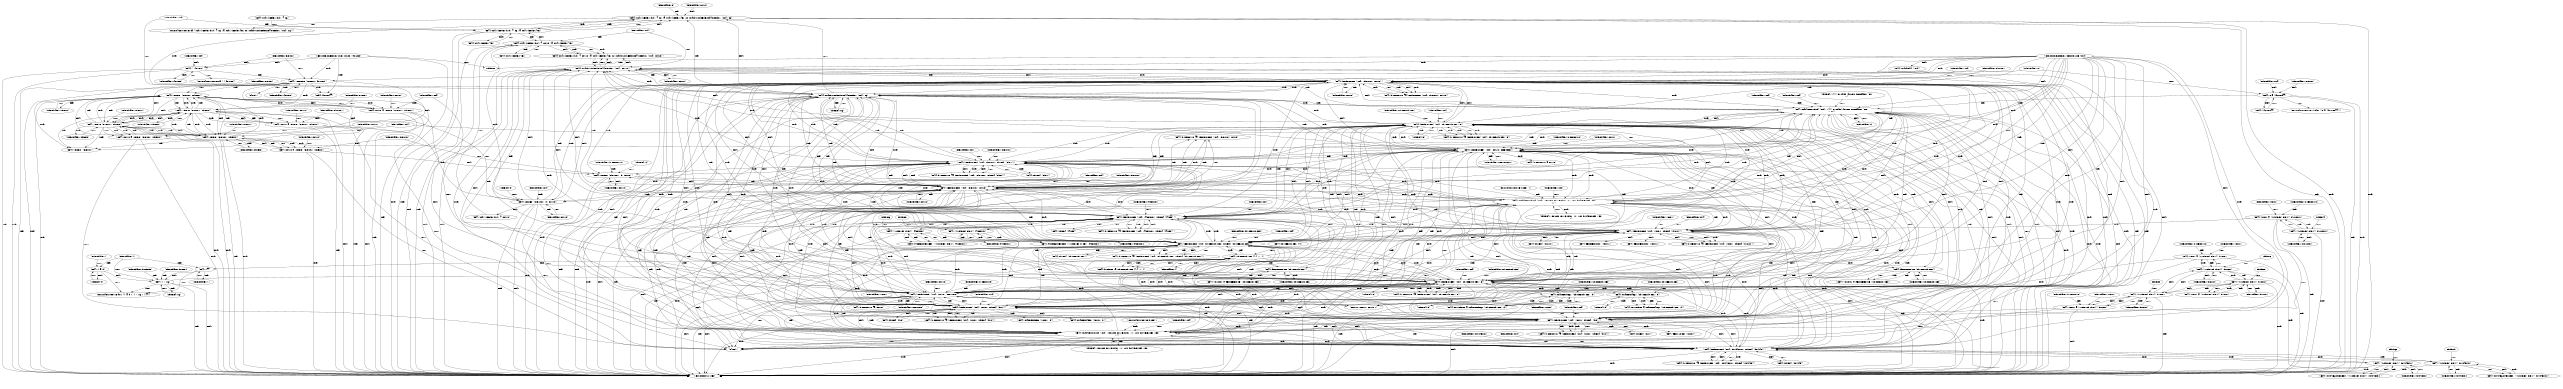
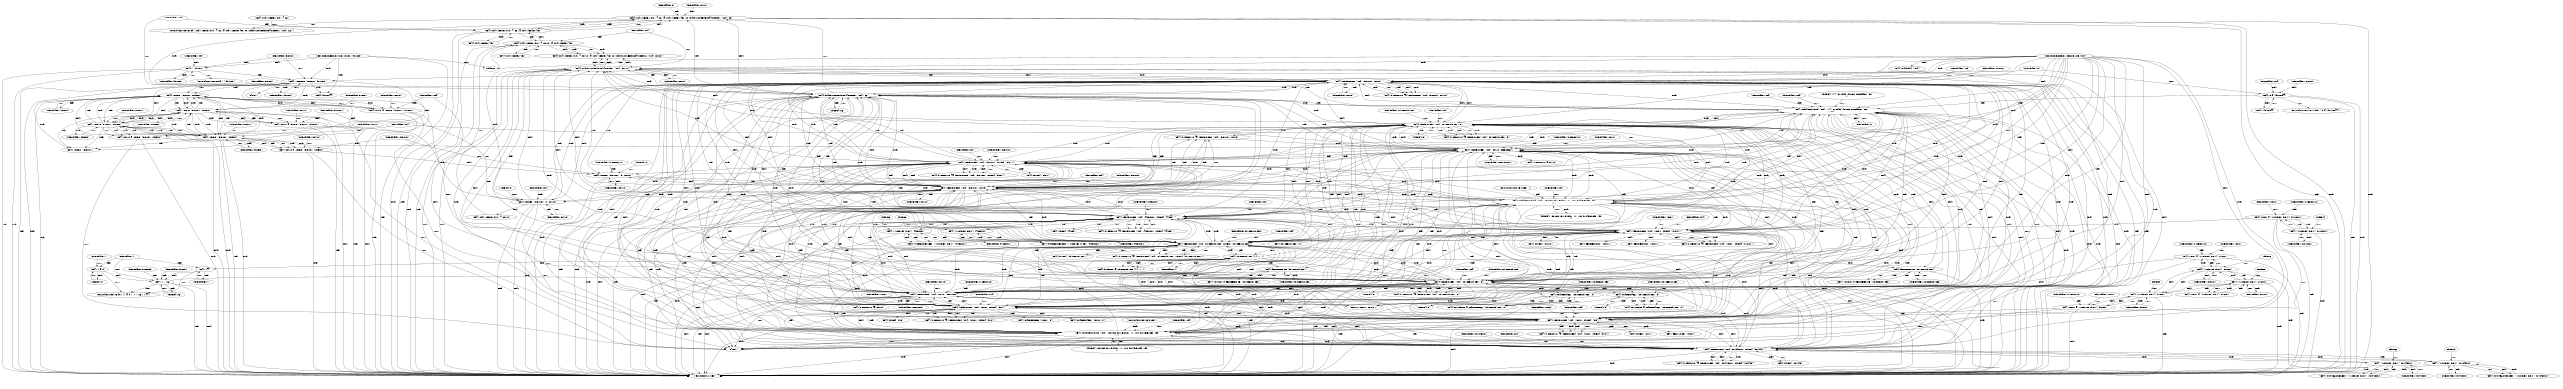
edge "(Call,header_gets (psf, charptr, count))" -> "(Call,header_seek (psf, count, SEEK_SET))": now "(Call,byte_count += header_read (psf, charptr, count))" -> "(Call,header_seek (psf, count, SEEK_SET))"
edge "(Call,header_read (psf, sixteen_bytes, 3))" -> "(Call,header_read (psf, floatptr, sizeof (float)))": now "(Call,header_read (psf, sixteen_bytes, 3))" -> "(Call,byte_count += header_read (psf, charptr, count))"
edge "(Call,header_read (psf, ucptr, sizeof (short)))" -> "(Call,psf_bump_header_allocation (psf, 16))": added, label "DDG:"
